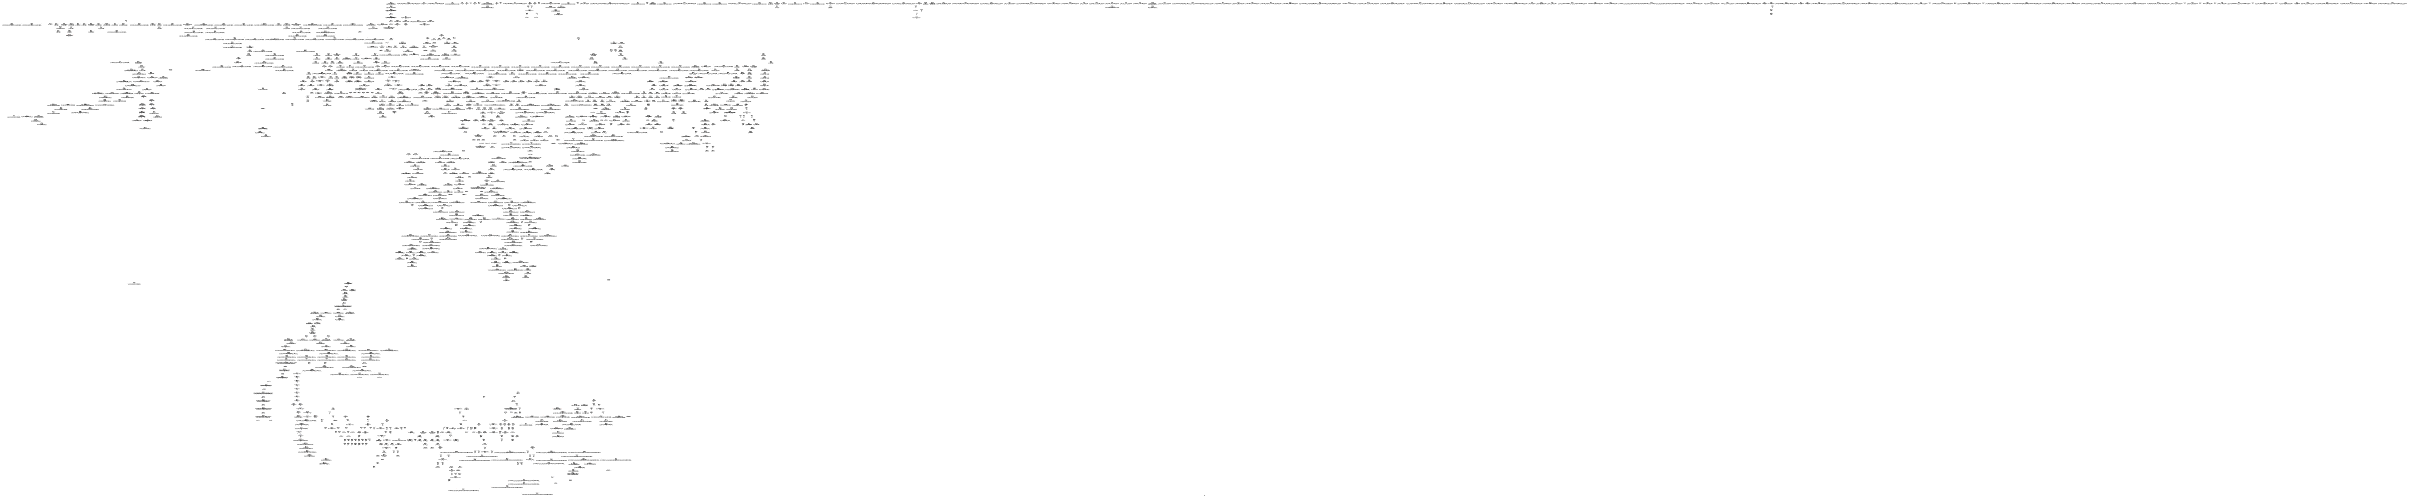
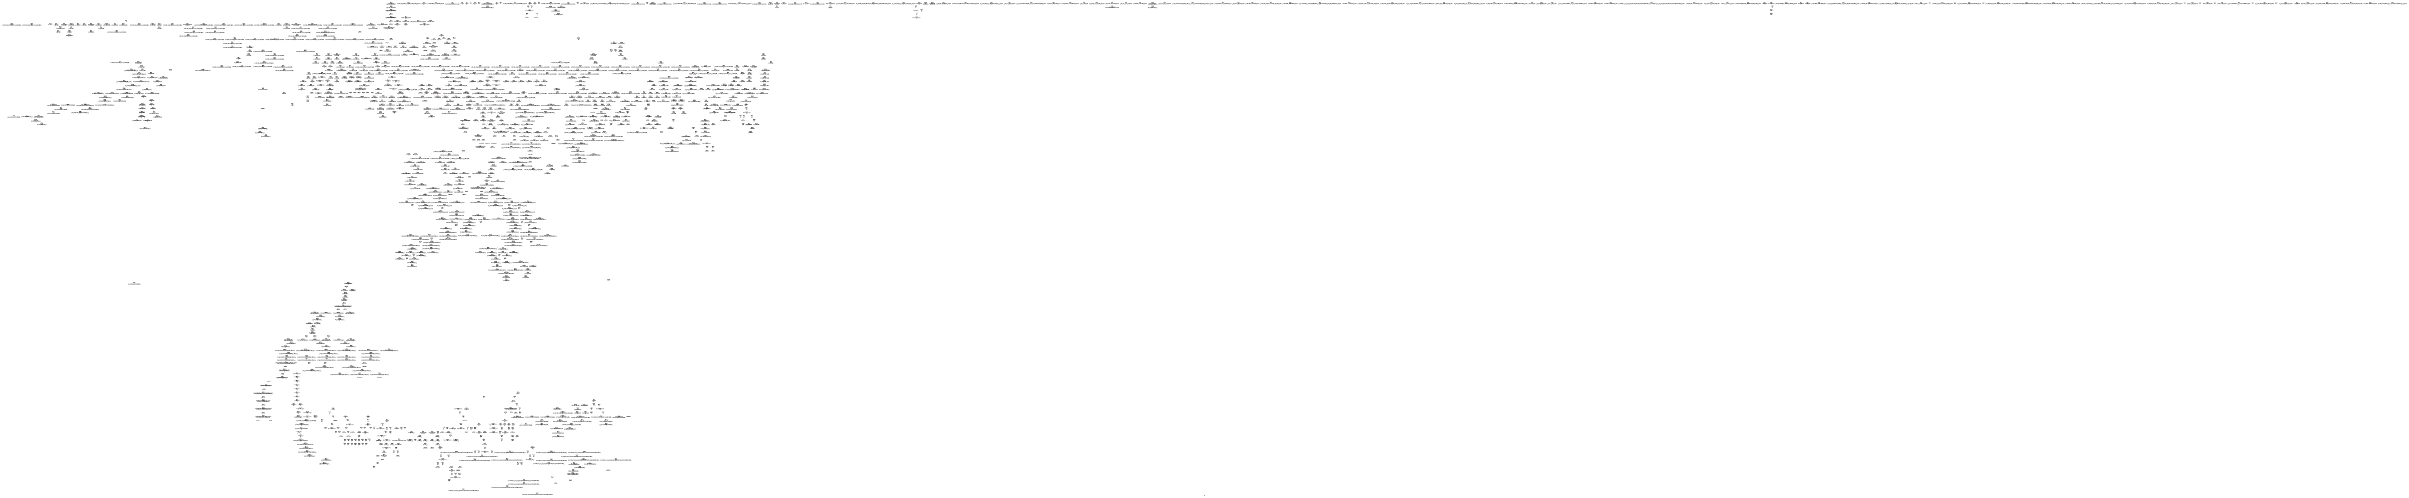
node "NodeID: 2181": added
